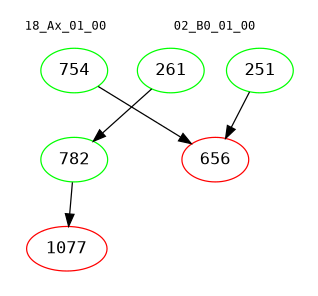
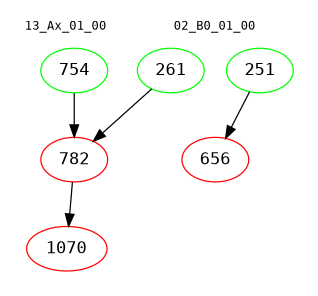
cluster "18_Ax_01_00": label "18_Ax_01_00" -> "13_Ax_01_00"
edge "754" -> "656": now "754" -> "782"
node "782": color green -> red
node "1077": label "1077" -> "1070"
